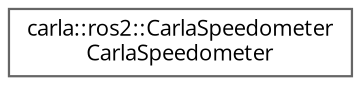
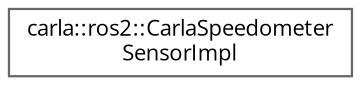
node "carla::ros2::CarlaSpeedometer CarlaSpeedometer": label "carla::ros2::CarlaSpeedometer CarlaSpeedometer" -> "carla::ros2::CarlaSpeedometer SensorImpl"
